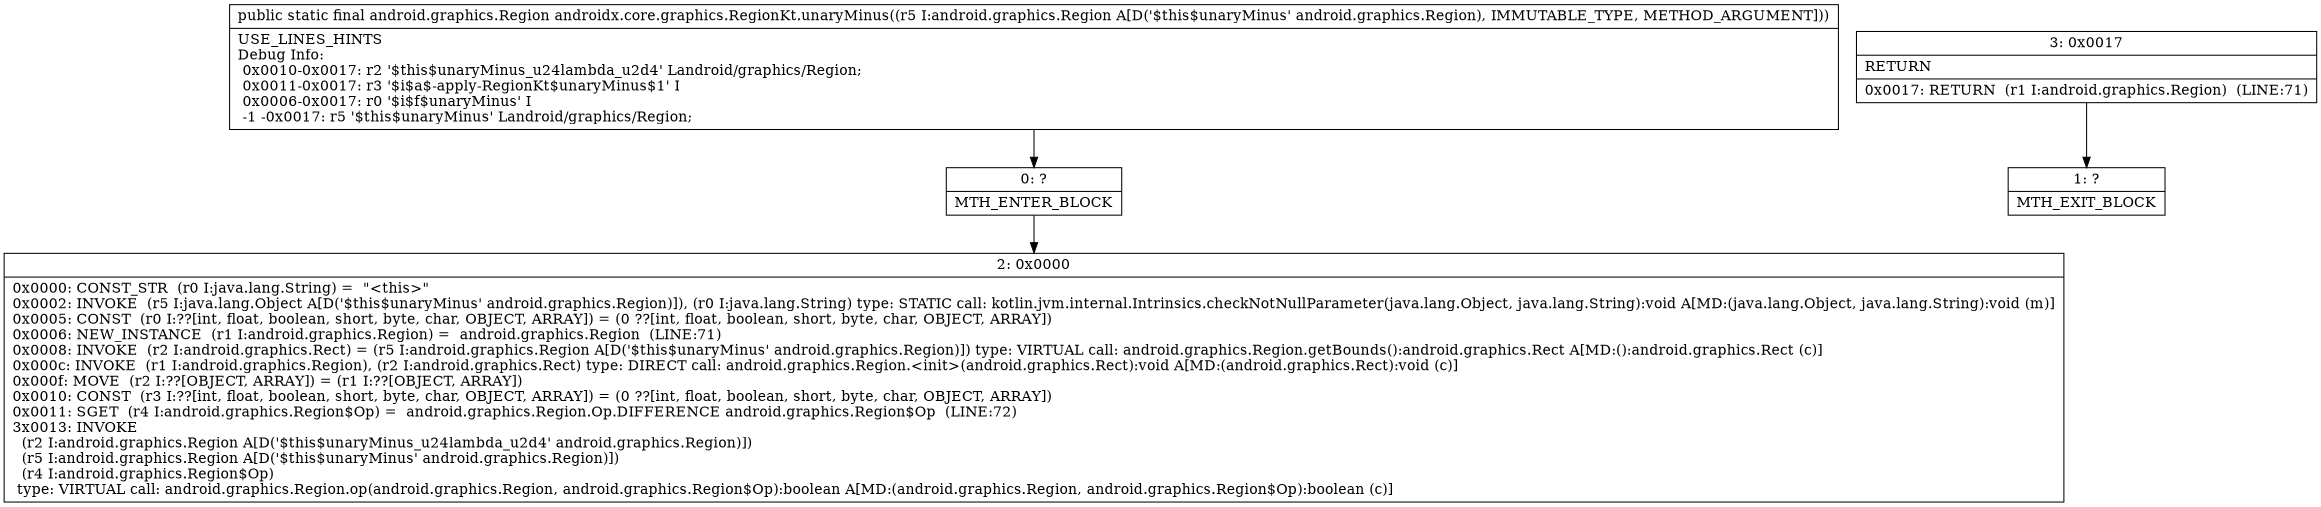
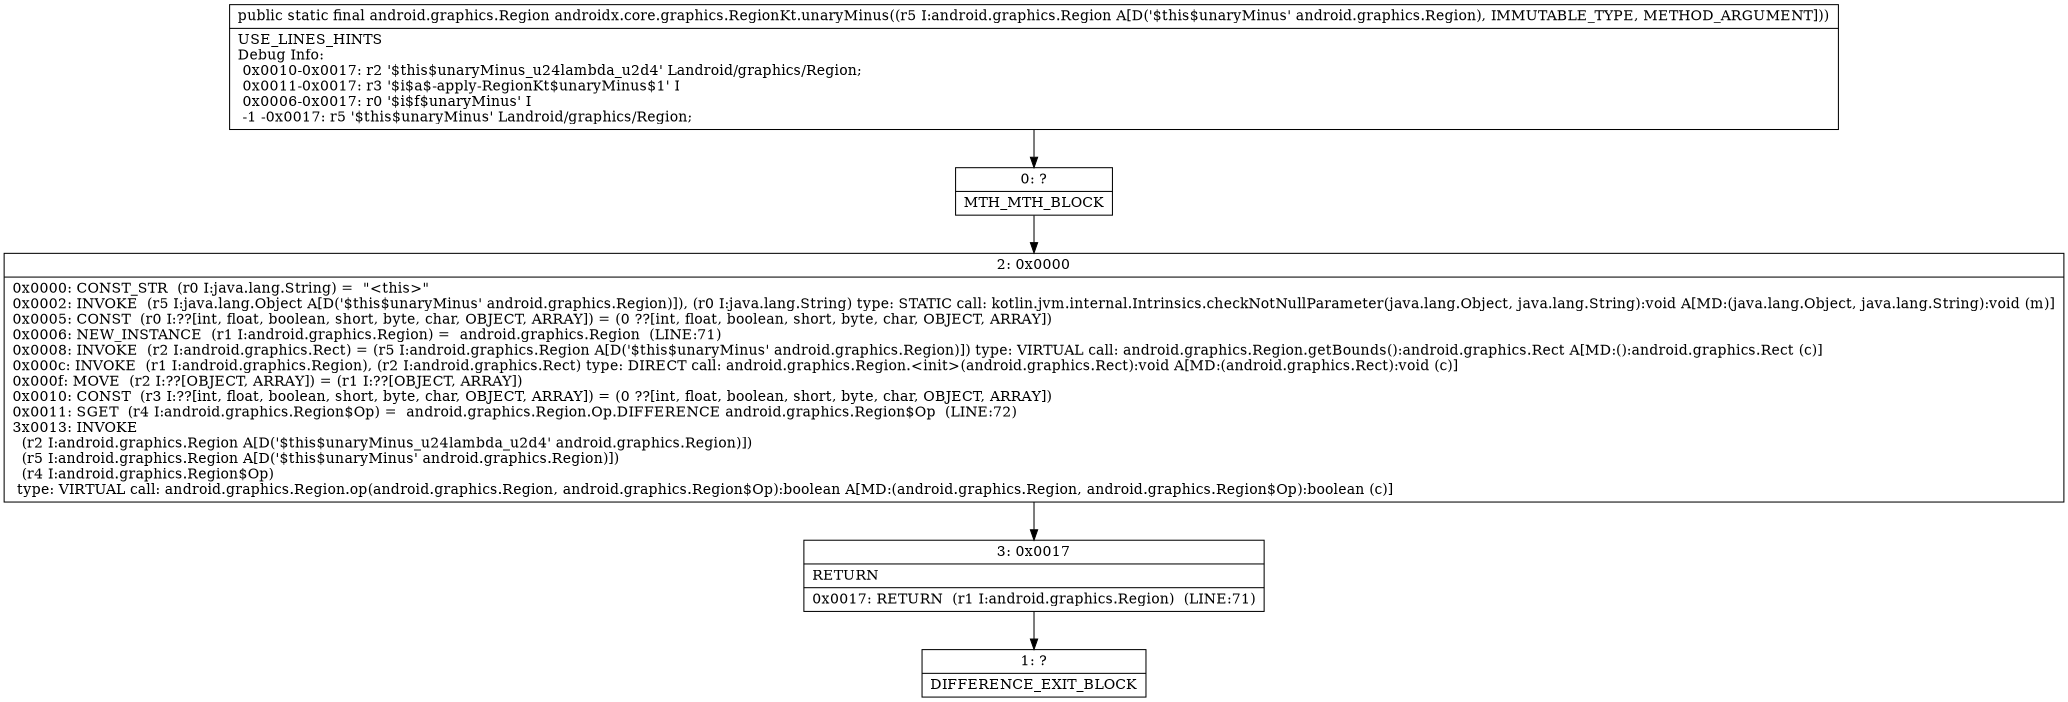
node "0: ?": text "MTH_ENTER_BLOCK" -> "MTH_MTH_BLOCK"
node "1: ?": text "MTH_EXIT_BLOCK" -> "DIFFERENCE_EXIT_BLOCK"
edge "2: 0x0000" -> "3: 0x0017": added
